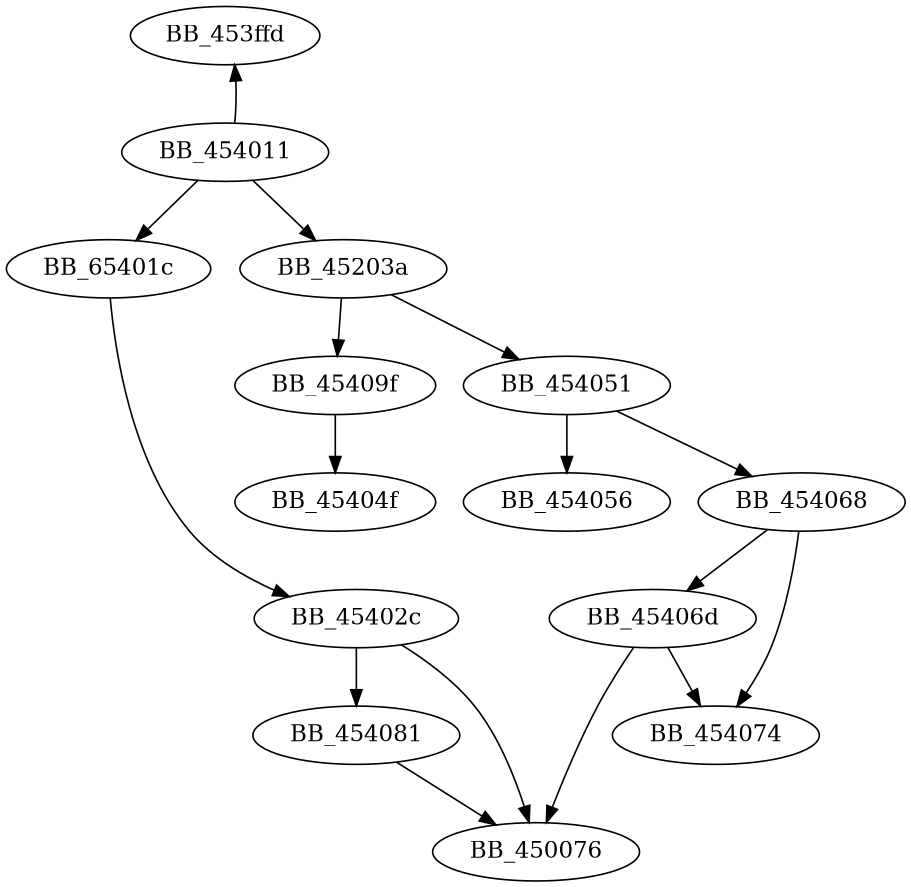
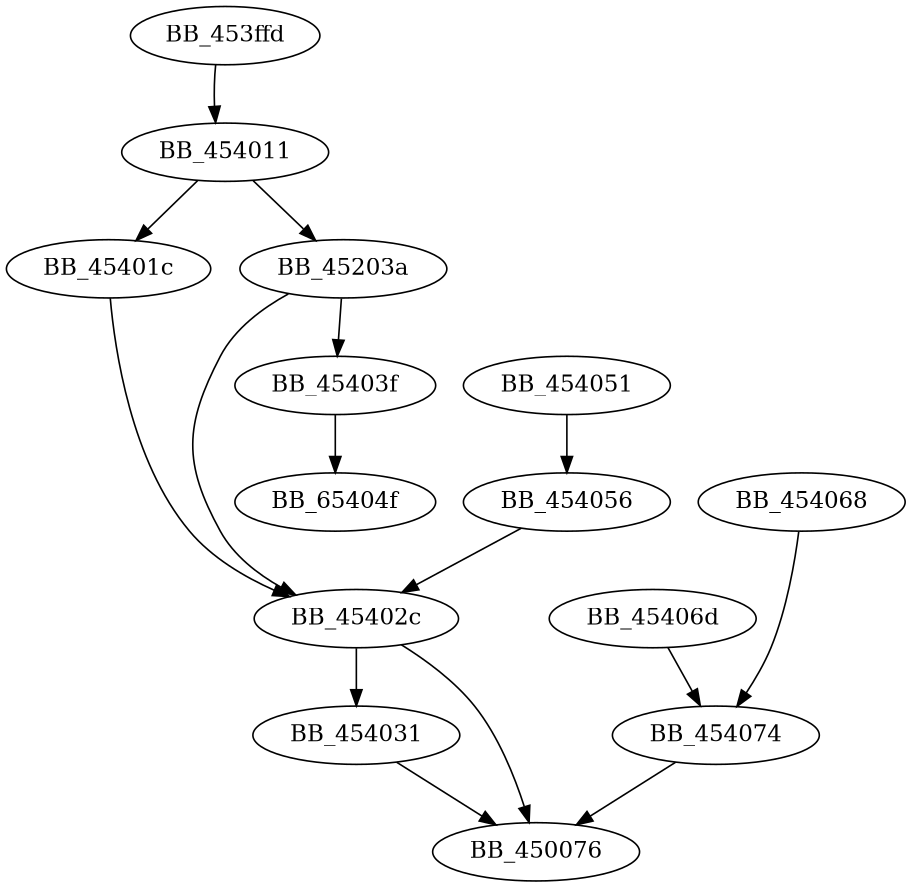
edge "BB_454011" -> "BB_453ffd": reversed
node "BB_65401c": label "BB_65401c" -> "BB_45401c"
edge "BB_45203a" -> "BB_454051": now "BB_45203a" -> "BB_45402c"
node "BB_45409f": label "BB_45409f" -> "BB_45403f"
edge "BB_454051" -> "BB_454068": removed
node "BB_45404f": label "BB_45404f" -> "BB_65404f"
edge "BB_454068" -> "BB_45406d": removed
edge "BB_454056" -> "BB_45402c": added
edge "BB_45406d" -> "BB_450076": now "BB_454074" -> "BB_450076"
node "BB_454081": label "BB_454081" -> "BB_454031"
